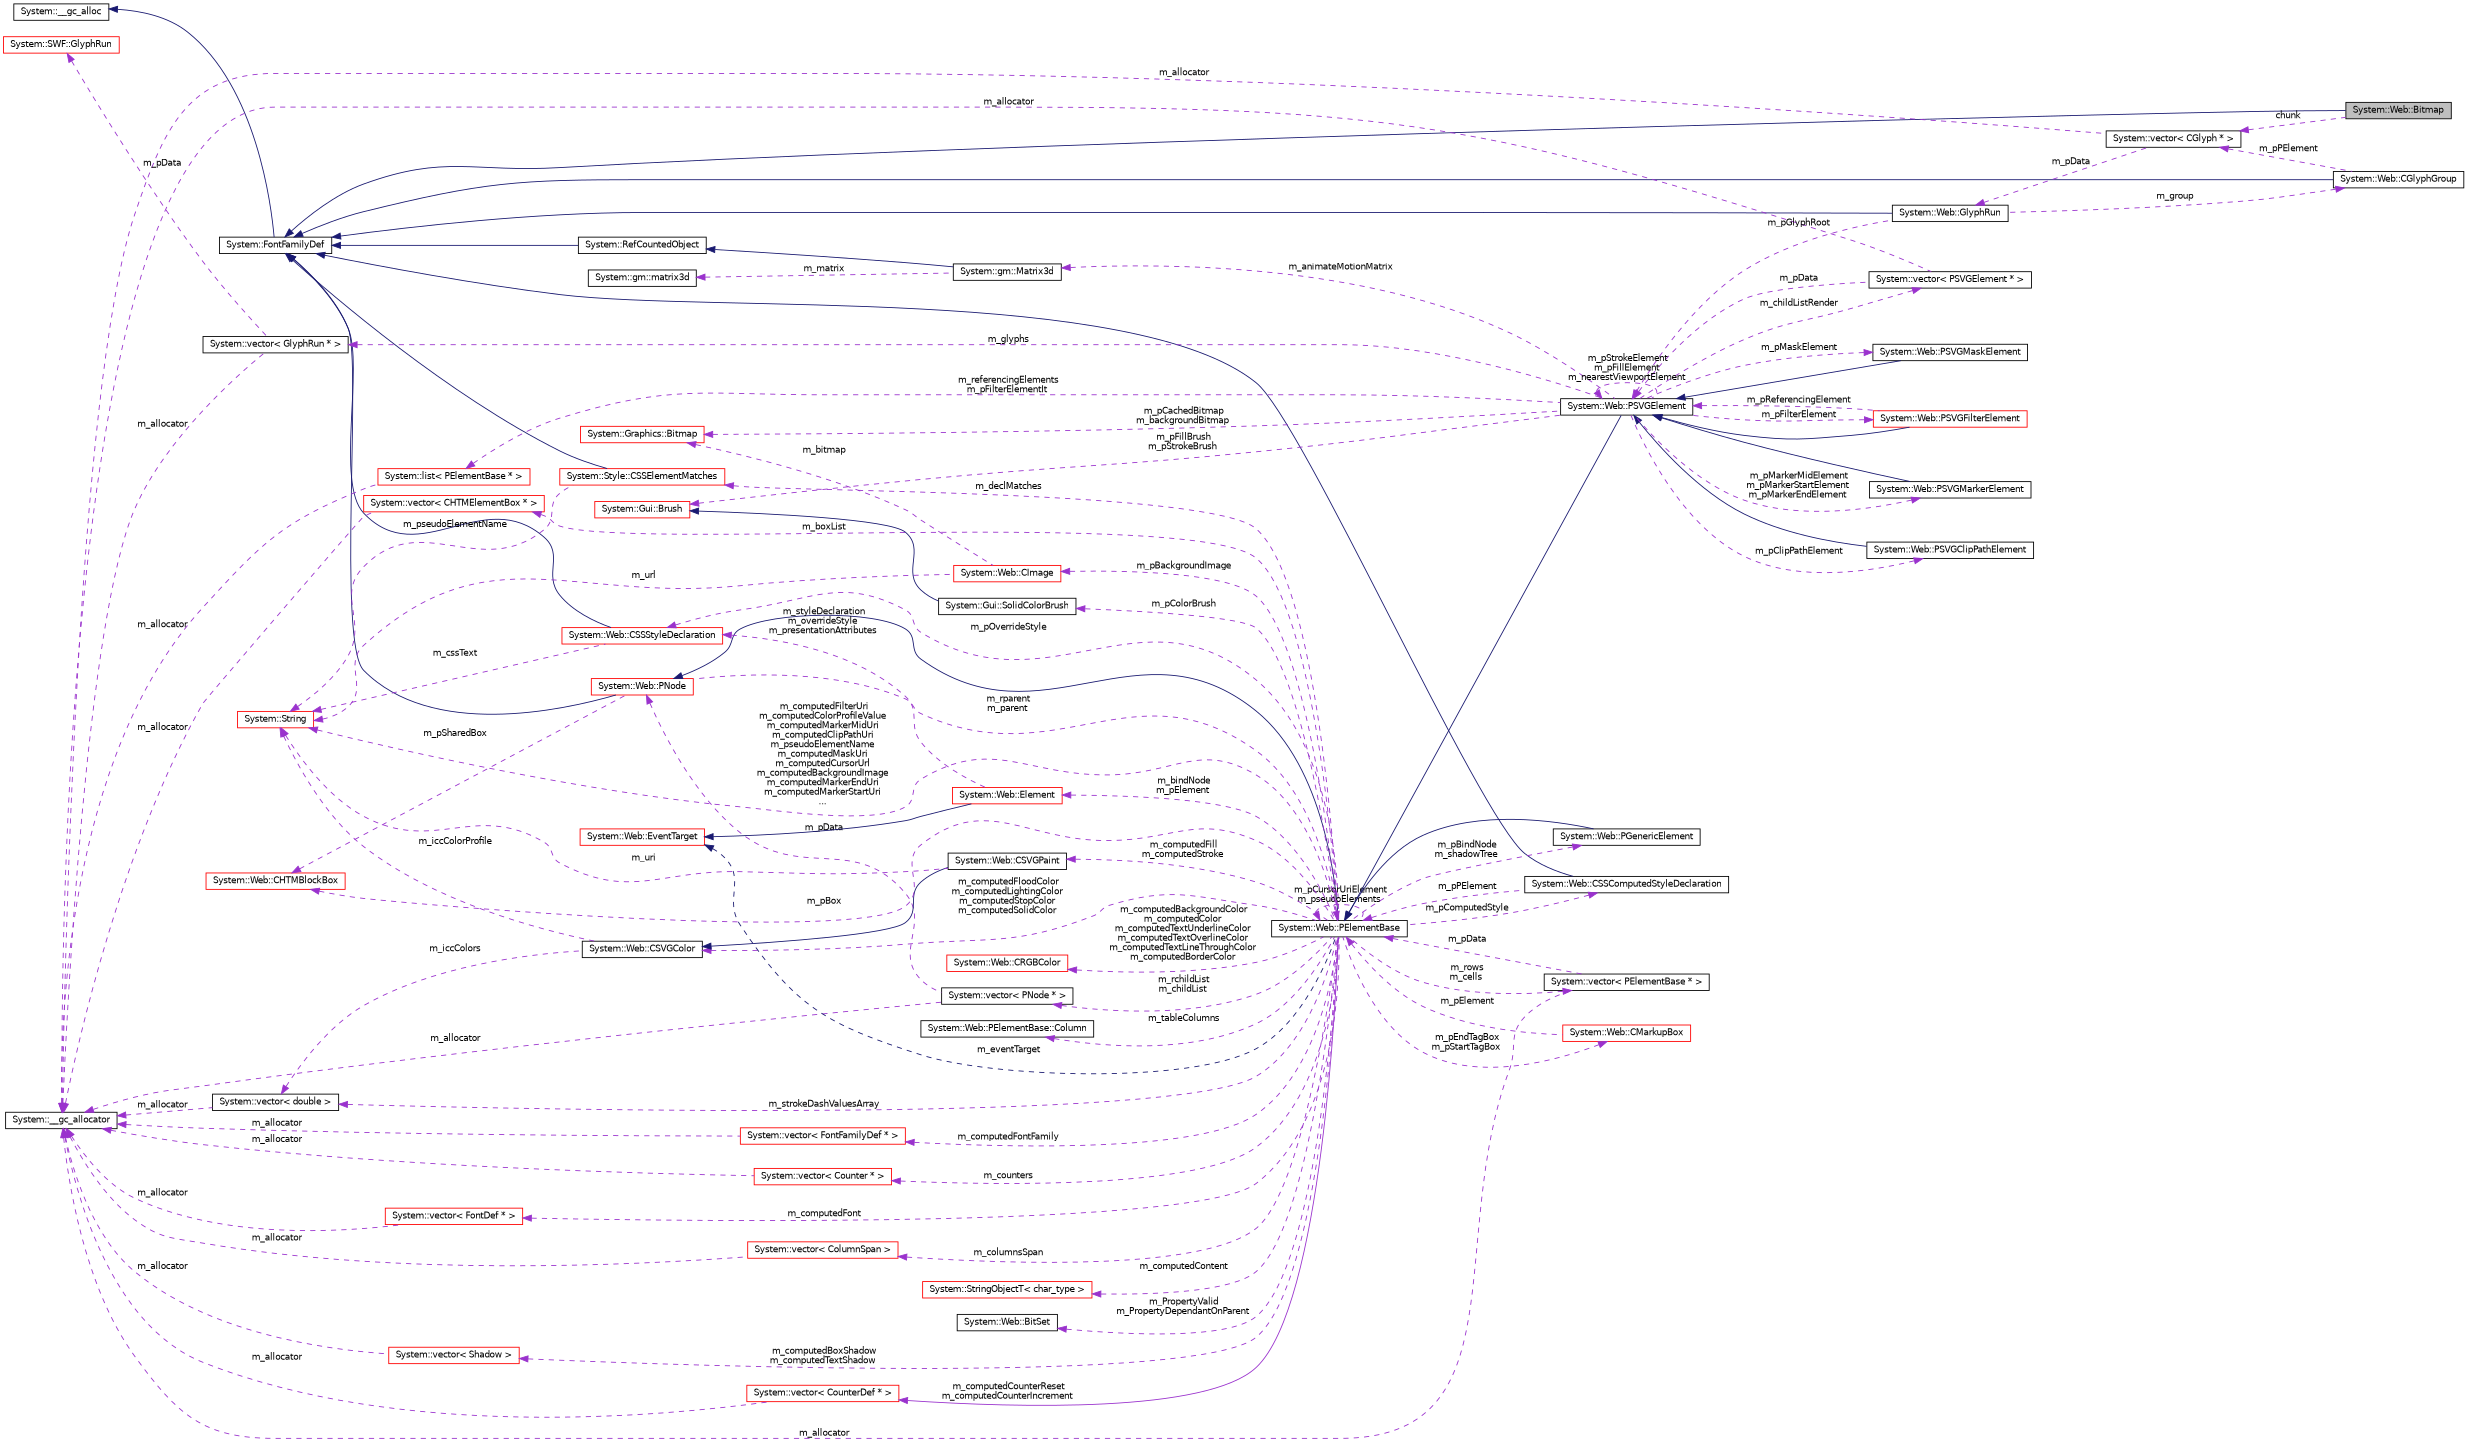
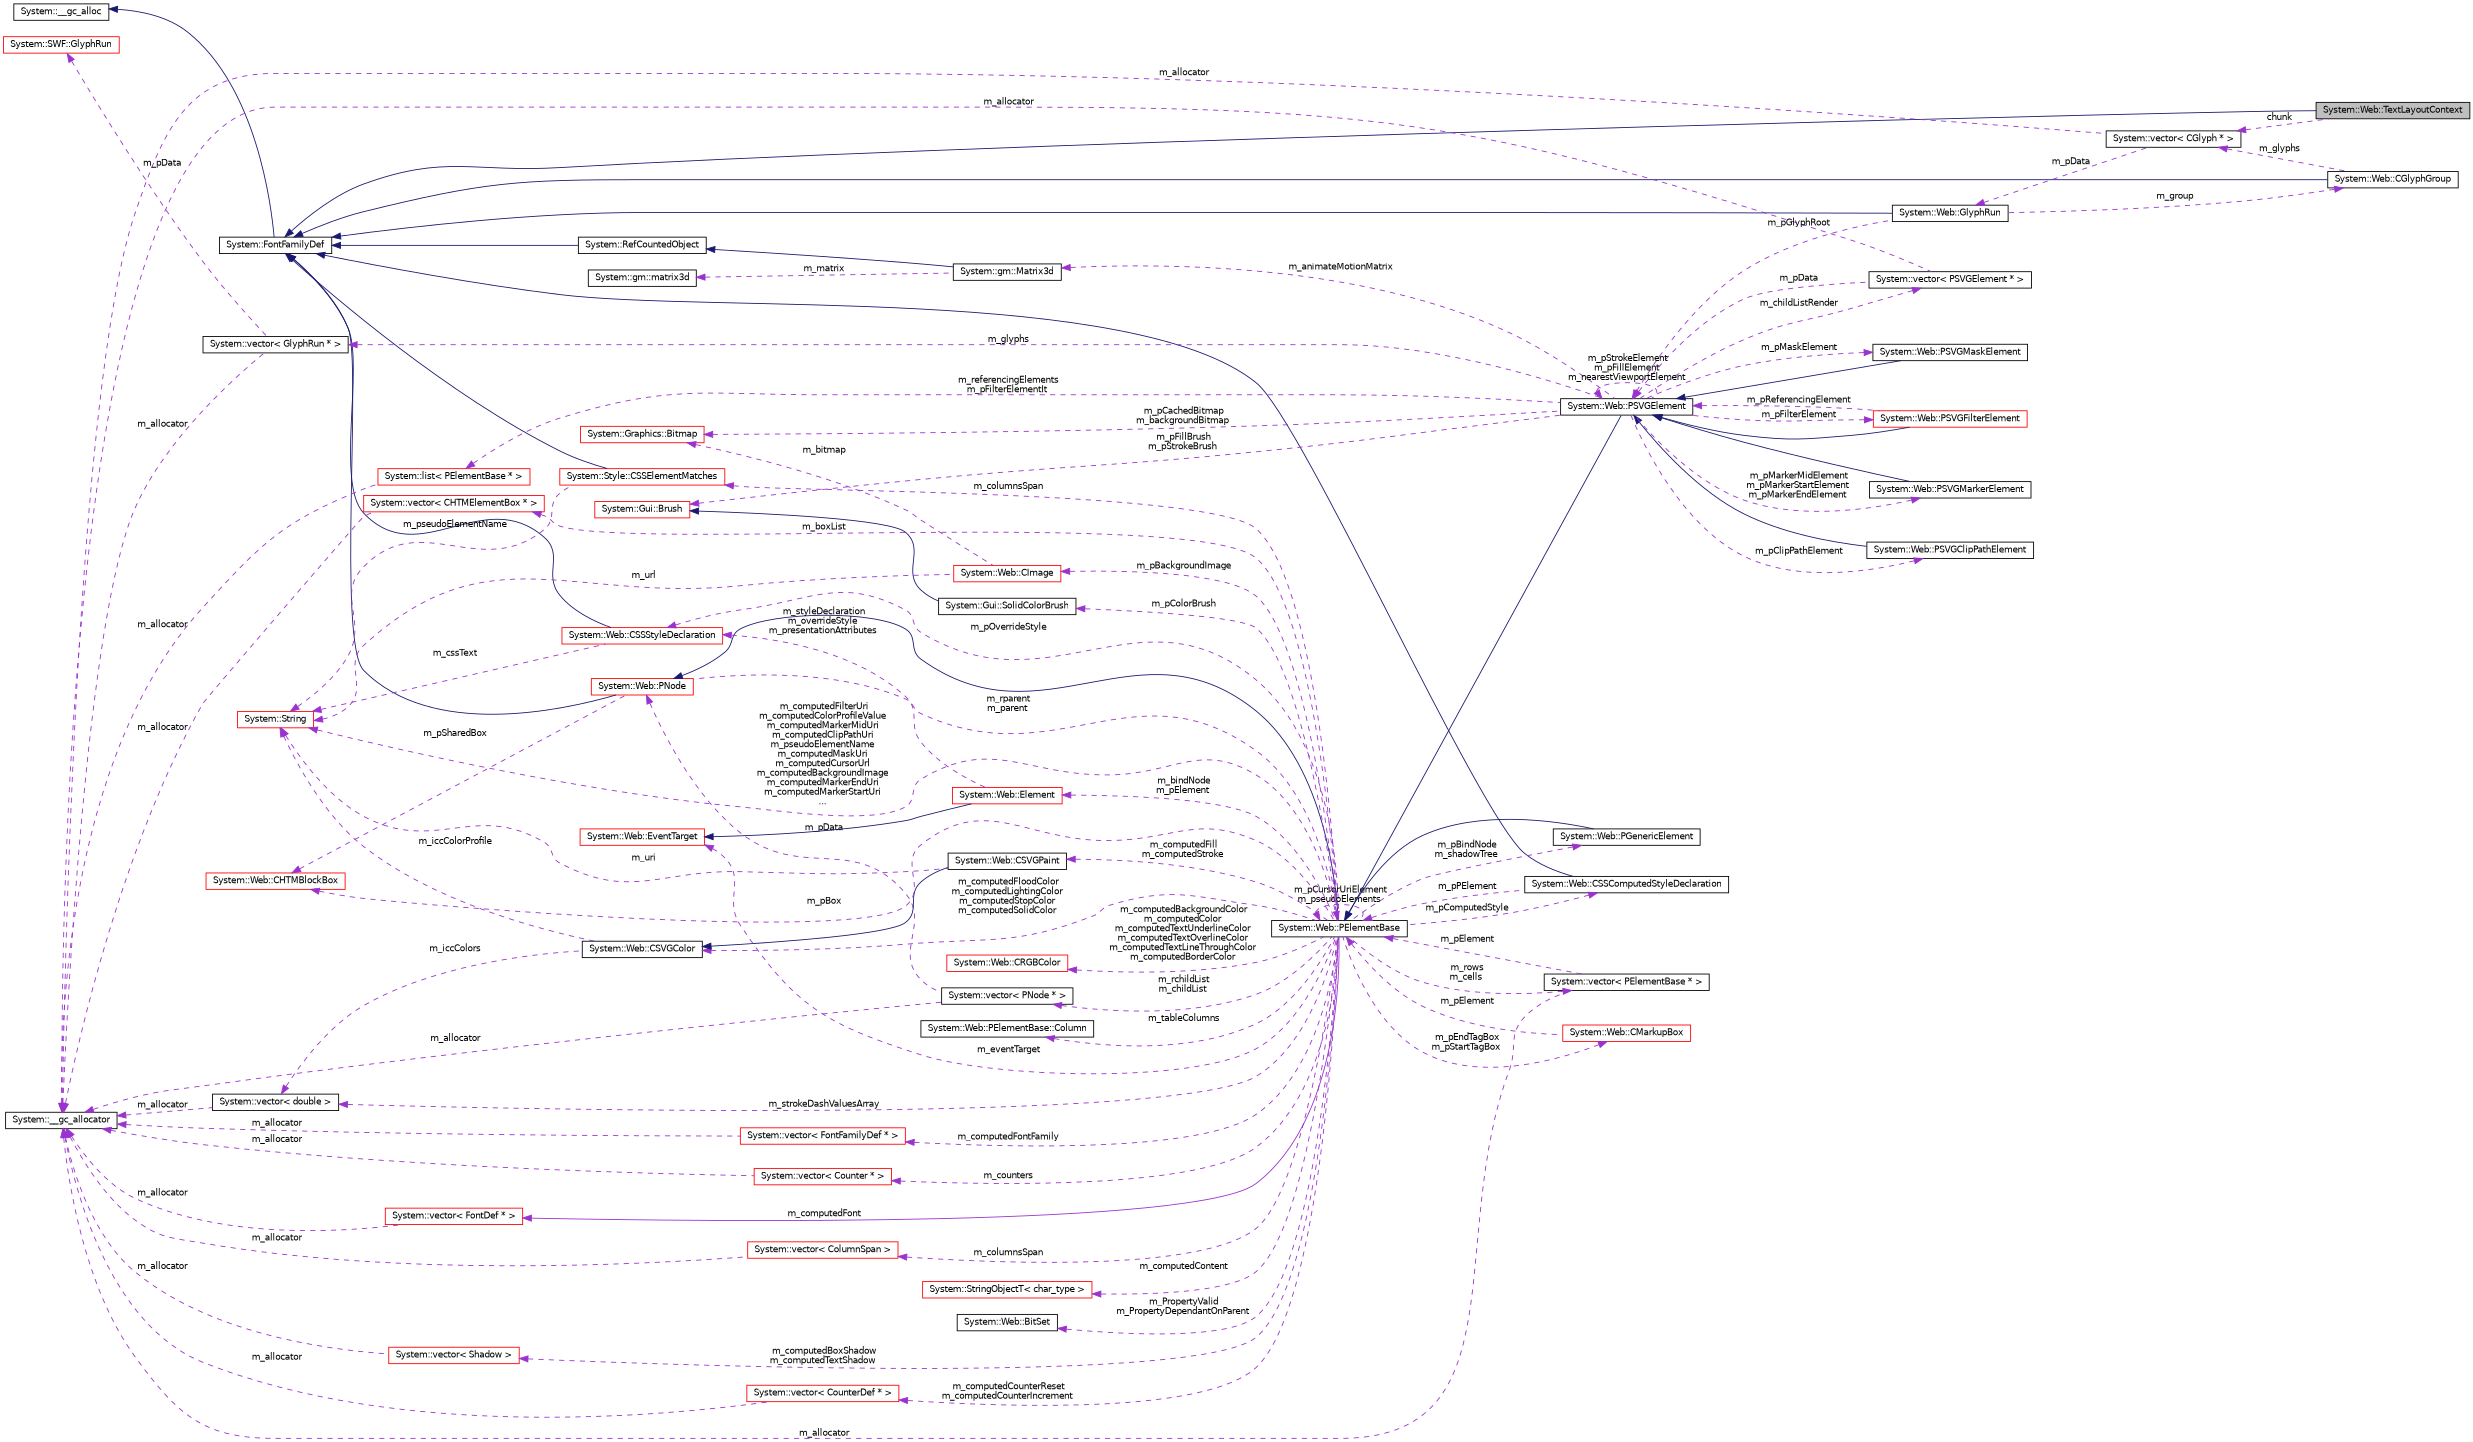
node "System::Web::Bitmap": label "System::Web::Bitmap" -> "System::Web::TextLayoutContext"
edge "System::Web::CGlyphGroup" -> "System::vector< CGlyph * >": label " m_pPElement" -> " m_glyphs"
edge "System::Web::PElementBase" -> "System::Style::CSSElementMatches": label " m_declMatches" -> " m_columnsSpan"
edge "System::vector< PElementBase * >" -> "System::Web::PElementBase": label " m_pData" -> " m_pElement"
edge "System::Web::PElementBase" -> "System::Web::EventTarget": color midnightblue -> darkorchid3
edge "System::Web::PElementBase" -> "System::vector< FontDef * >": style dashed -> solid
edge "System::Web::PElementBase" -> "System::vector< CounterDef * >": style solid -> dashed
